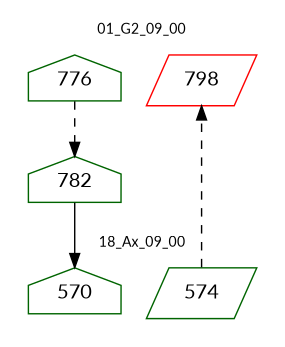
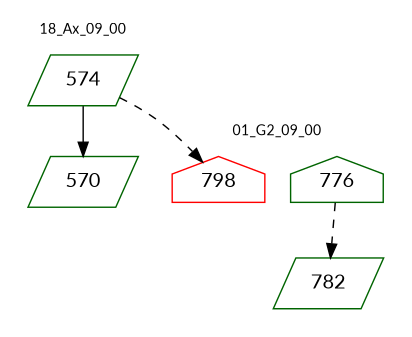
node "798": shape parallelogram -> house
node "782": shape house -> parallelogram
edge "782" -> "570": now "574" -> "570"
node "570": shape house -> parallelogram
